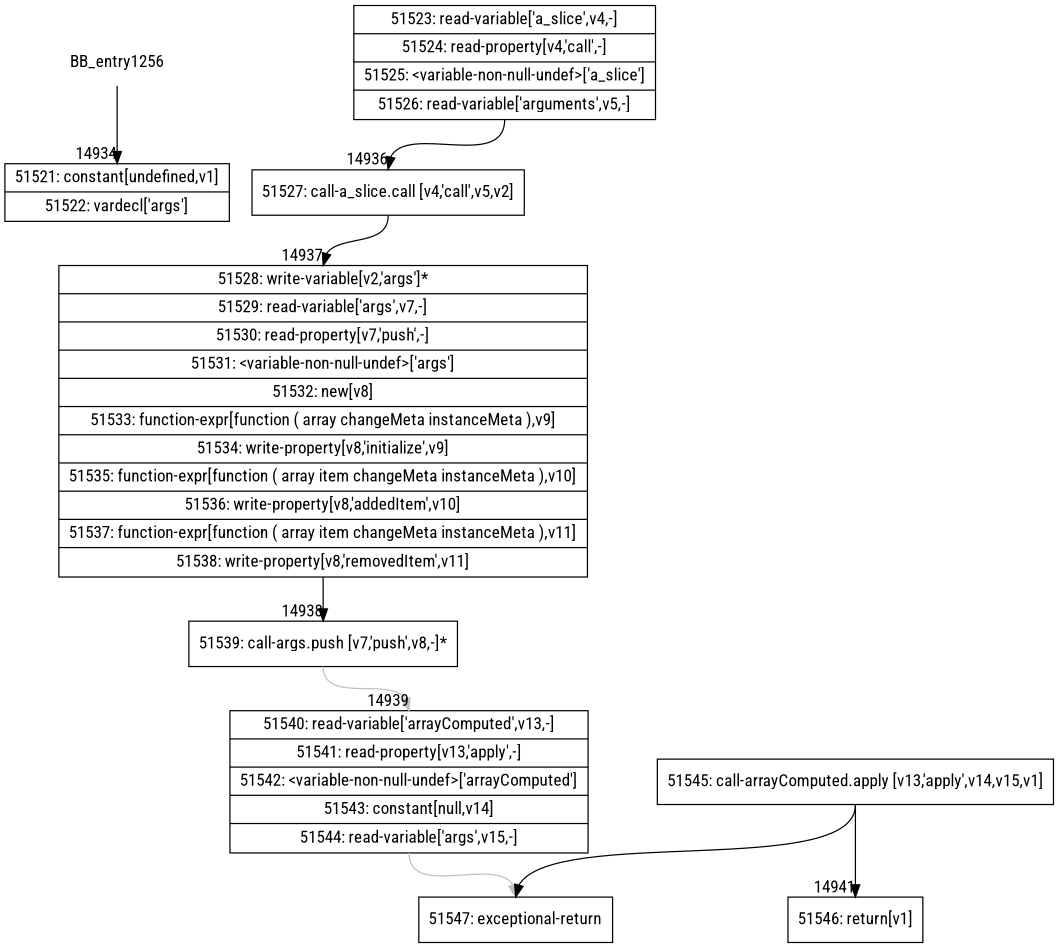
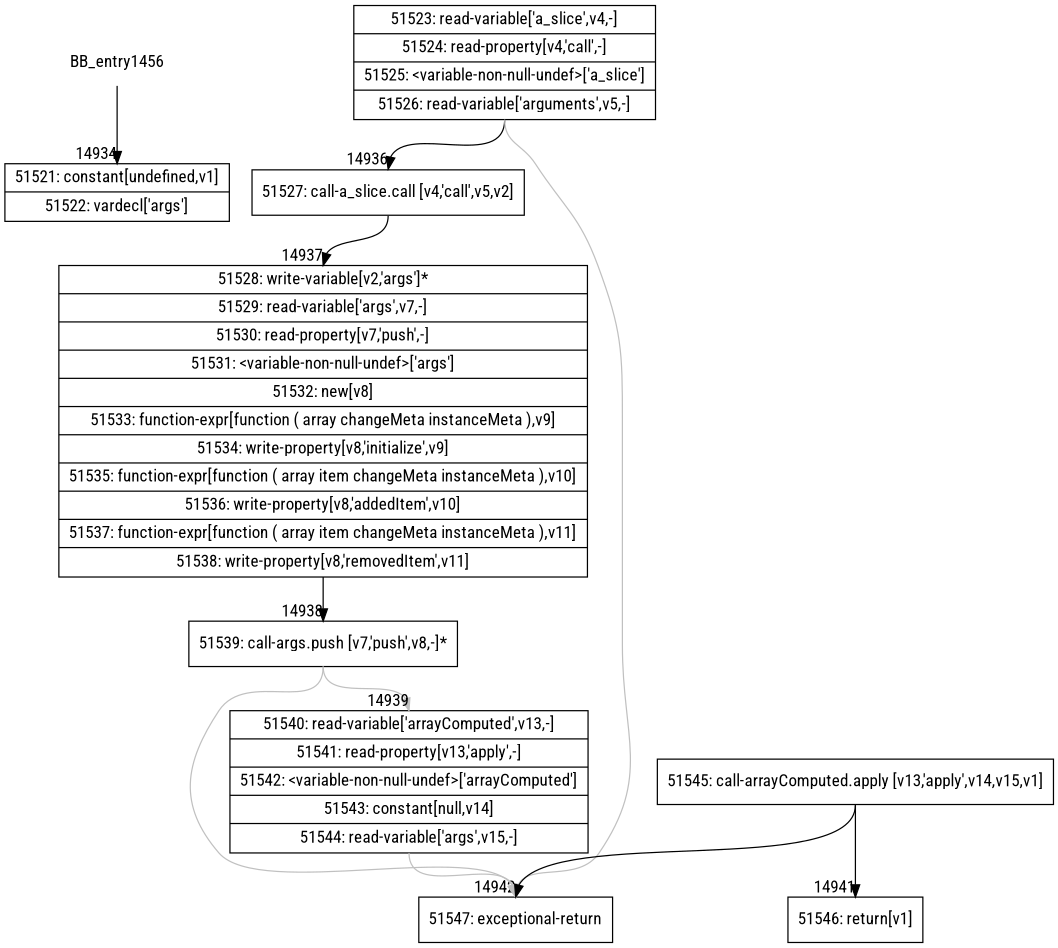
node "BB_entry1256": label "BB_entry1256" -> "BB_entry1456"
edge "51523: read-variable['a_slice',v4,-]" -> "51547: exceptional-return": added
edge "51539: call-args.push [v7,'push',v8,-]*" -> "51547: exceptional-return": added
